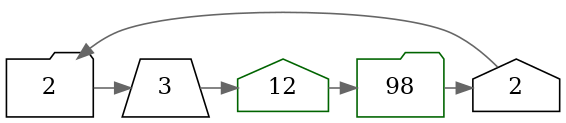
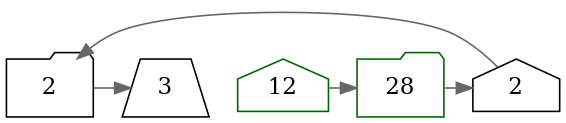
edge "3" -> "12": removed
node "98": label "98" -> "28"
